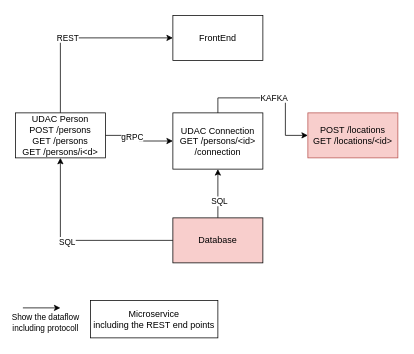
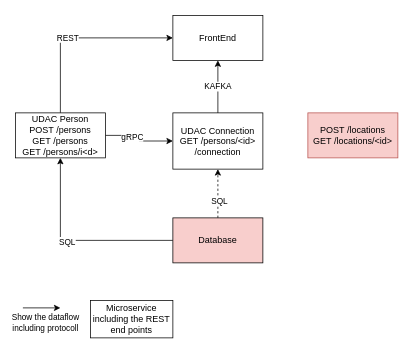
edge "UDAC Connection GET /persons/<id> /connection" -> "POST /locations GET /locations/<id>": now "UDAC Connection GET /persons/<id> /connection" -> "FrontEnd"
edge "Database" -> "UDAC Connection GET /persons/<id> /connection": style solid -> dashed
node "Microservice including the REST end points": size 128x38 -> 83x38
